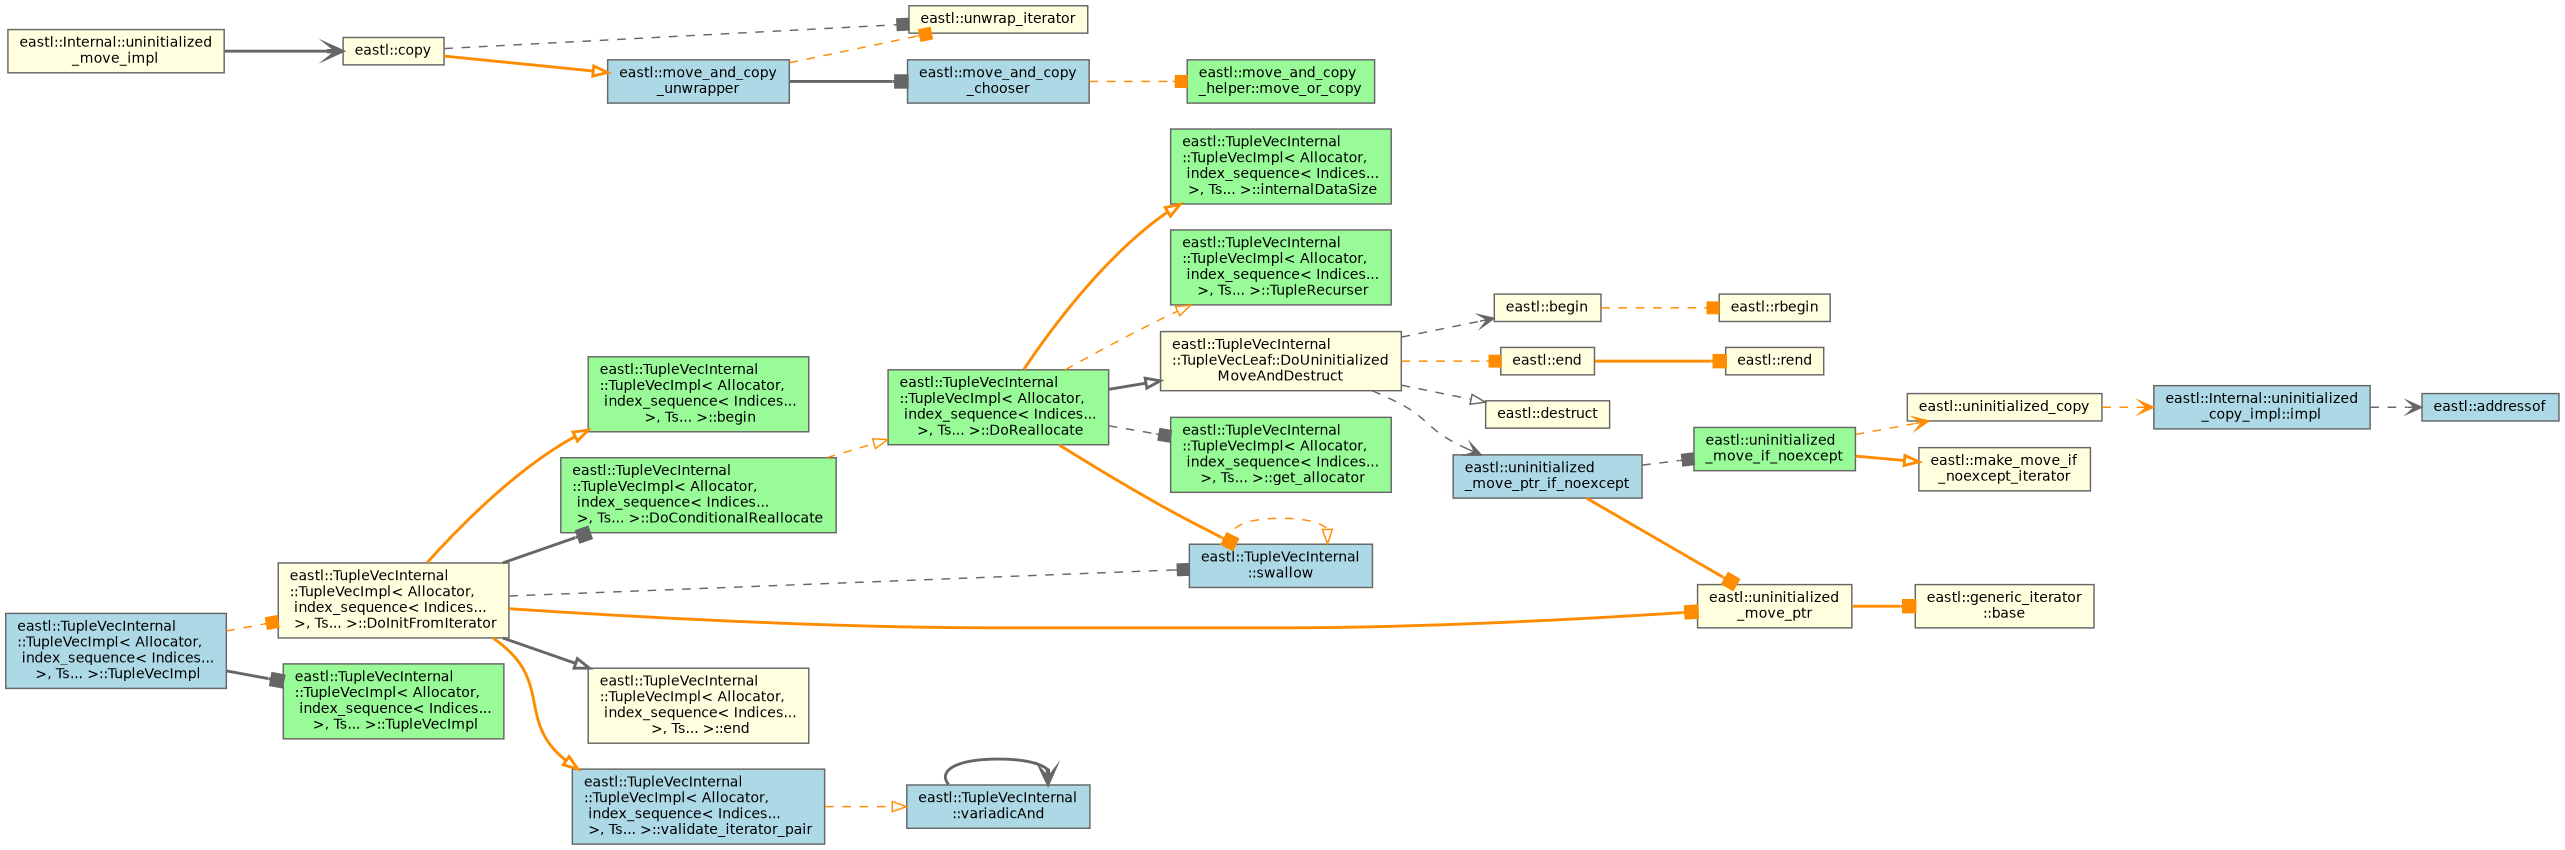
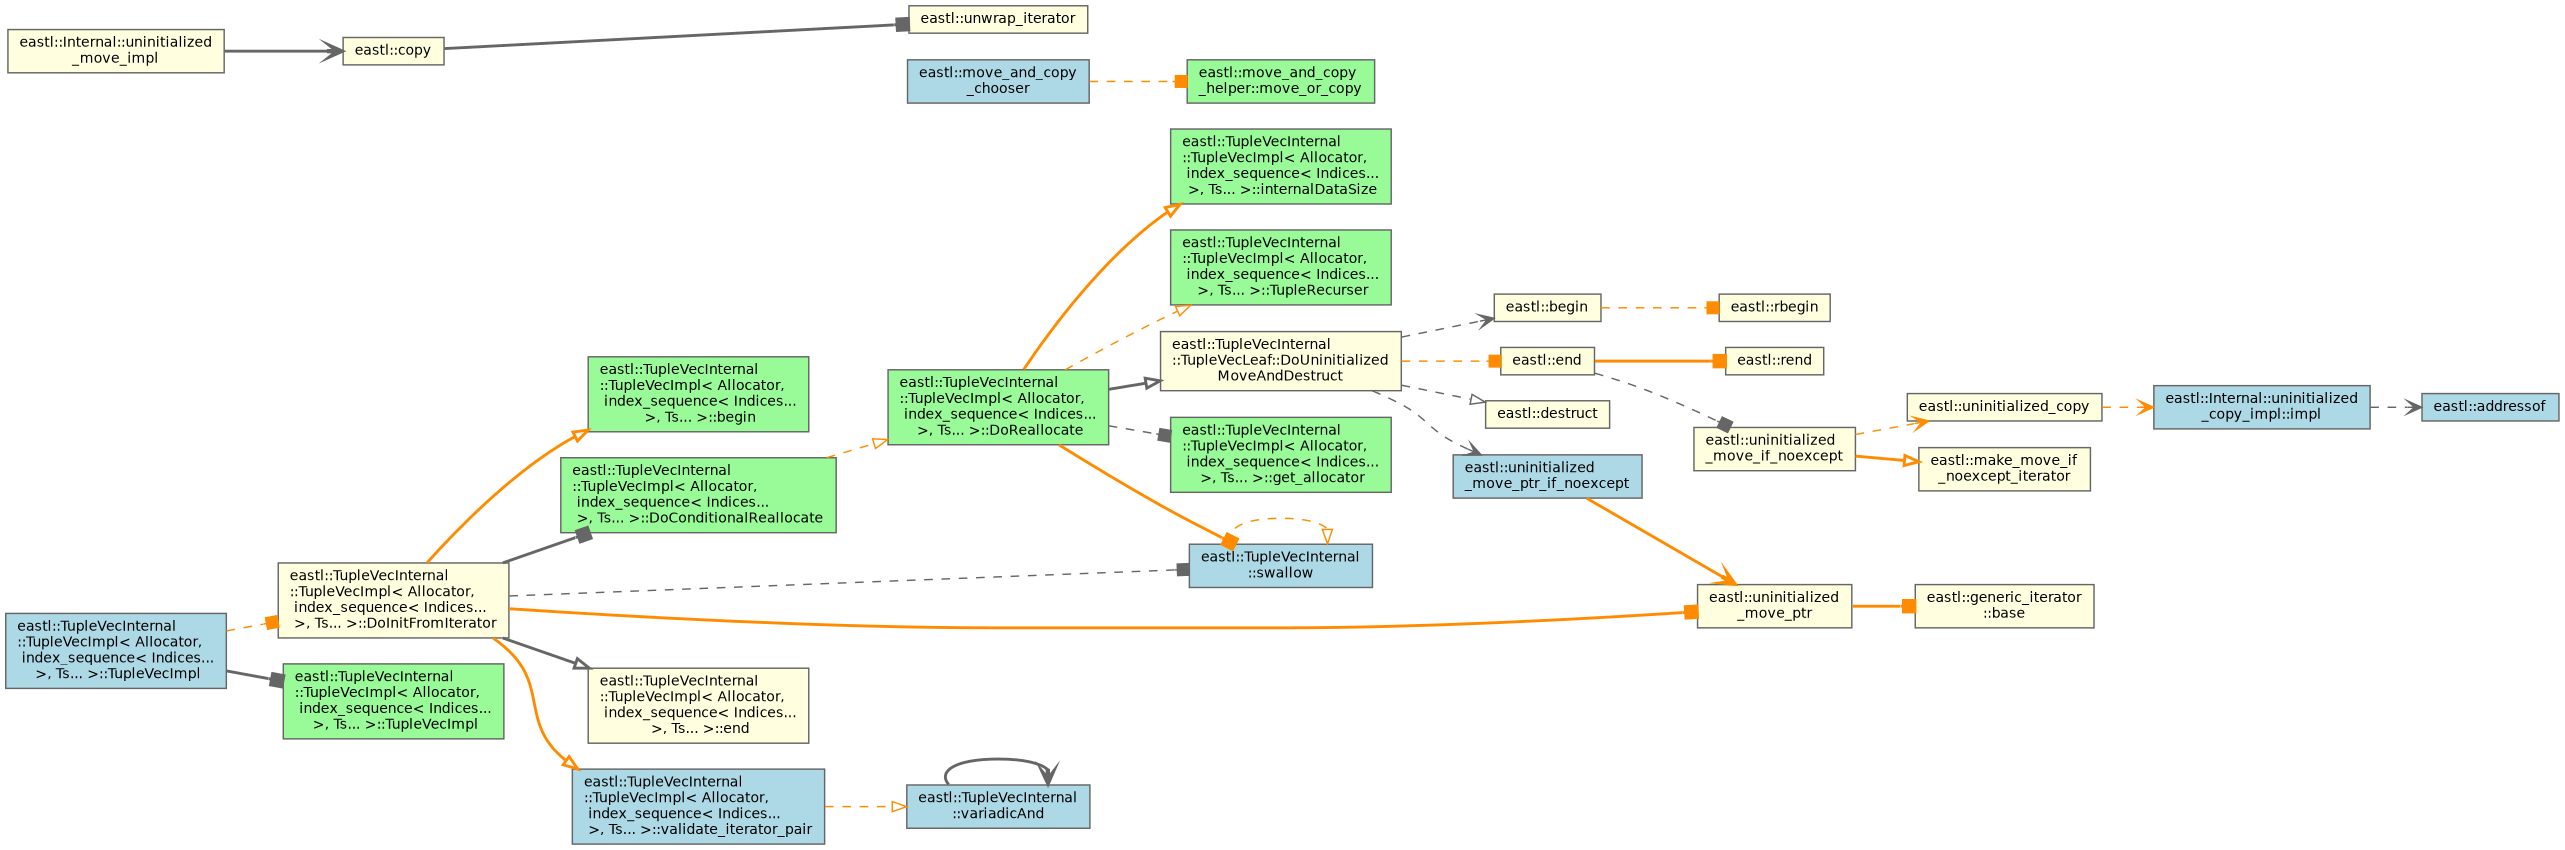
edge "eastl::copy" -> "eastl::unwrap_iterator": style dashed -> bold
node "eastl::move_and_copy _unwrapper": removed
node "eastl::uninitialized _move_if_noexcept": fillcolor palegreen -> lightyellow
edge "eastl::uninitialized _move_ptr_if_noexcept" -> "eastl::uninitialized _move_if_noexcept": now "eastl::end" -> "eastl::uninitialized _move_if_noexcept"
edge "eastl::uninitialized _move_ptr_if_noexcept" -> "eastl::uninitialized _move_ptr": arrowhead box -> vee
